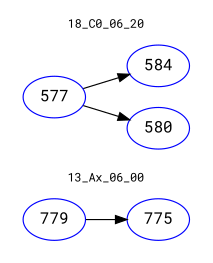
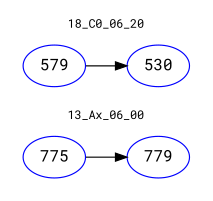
node "584": removed
node "577": label "577" -> "579"
node "580": label "580" -> "530"
edge "779" -> "775": reversed
